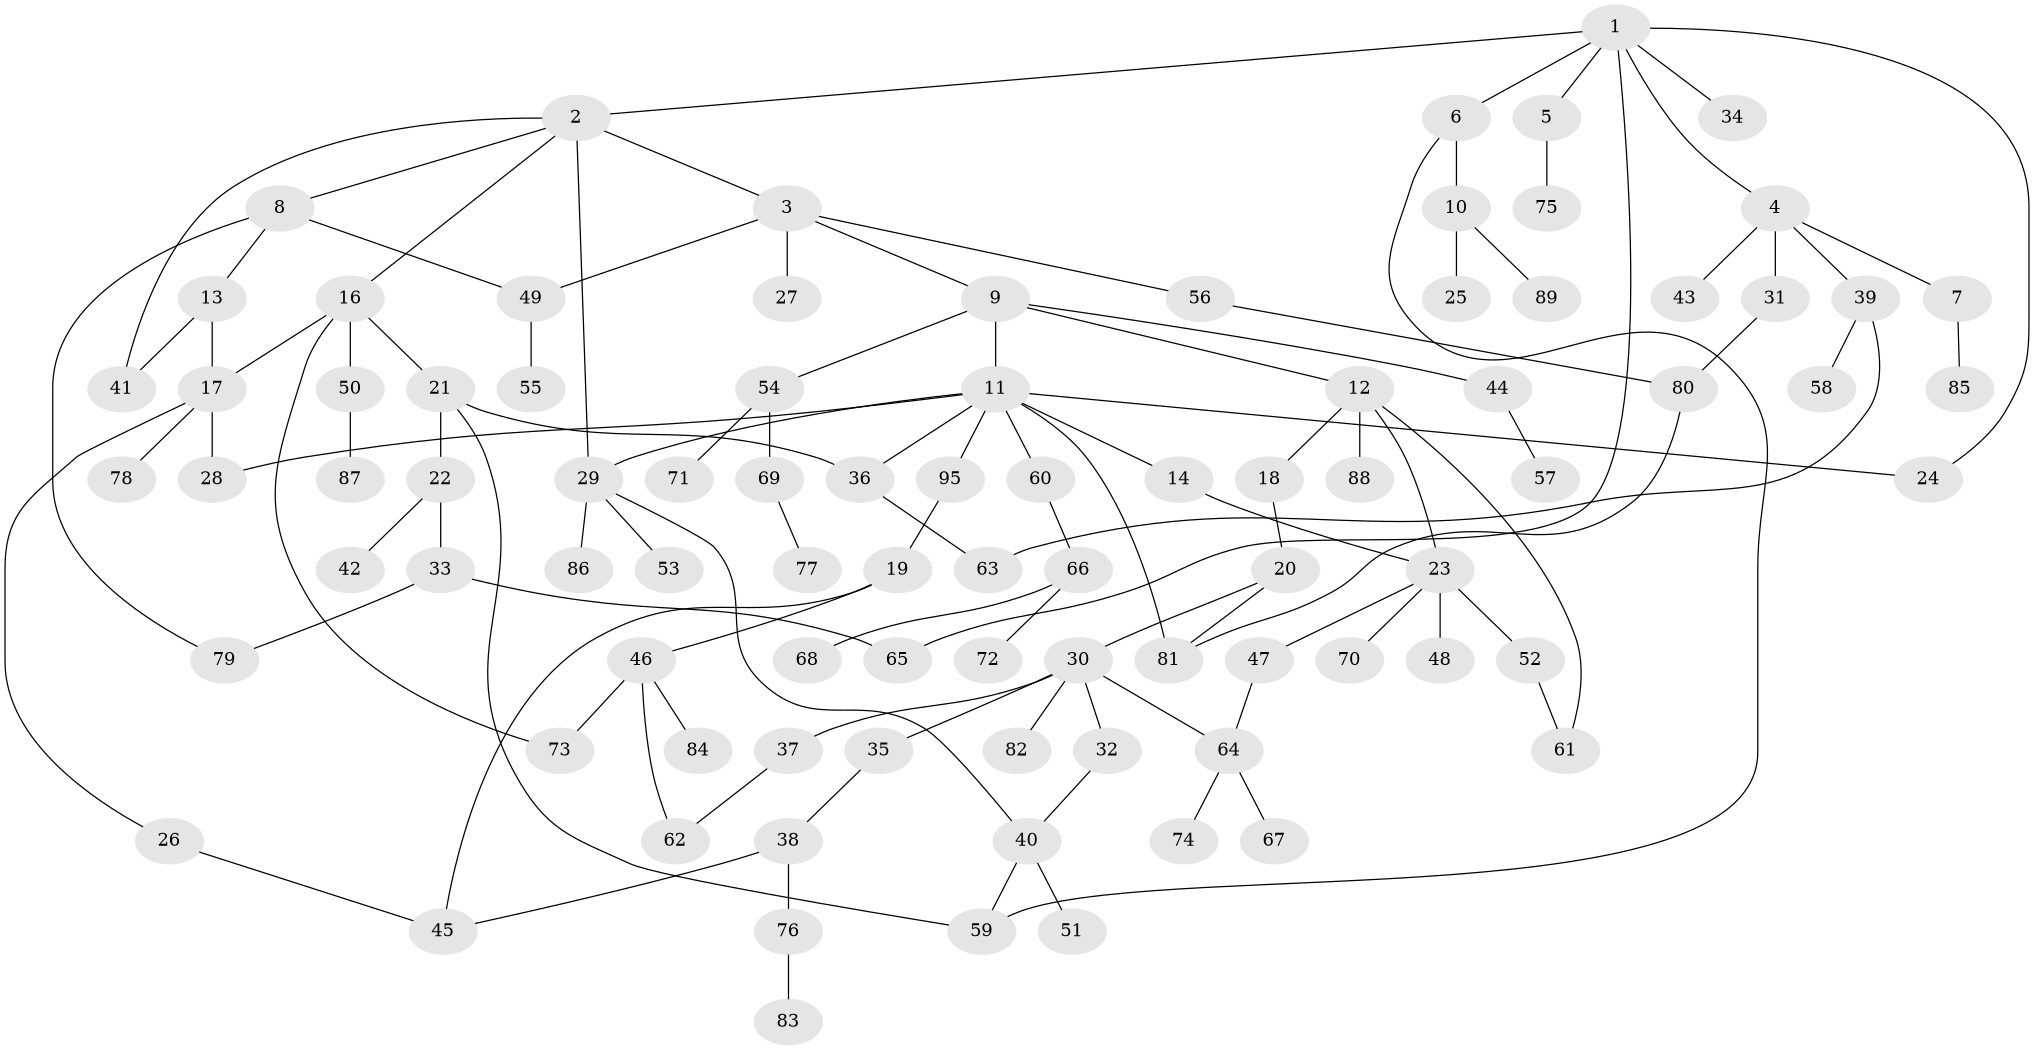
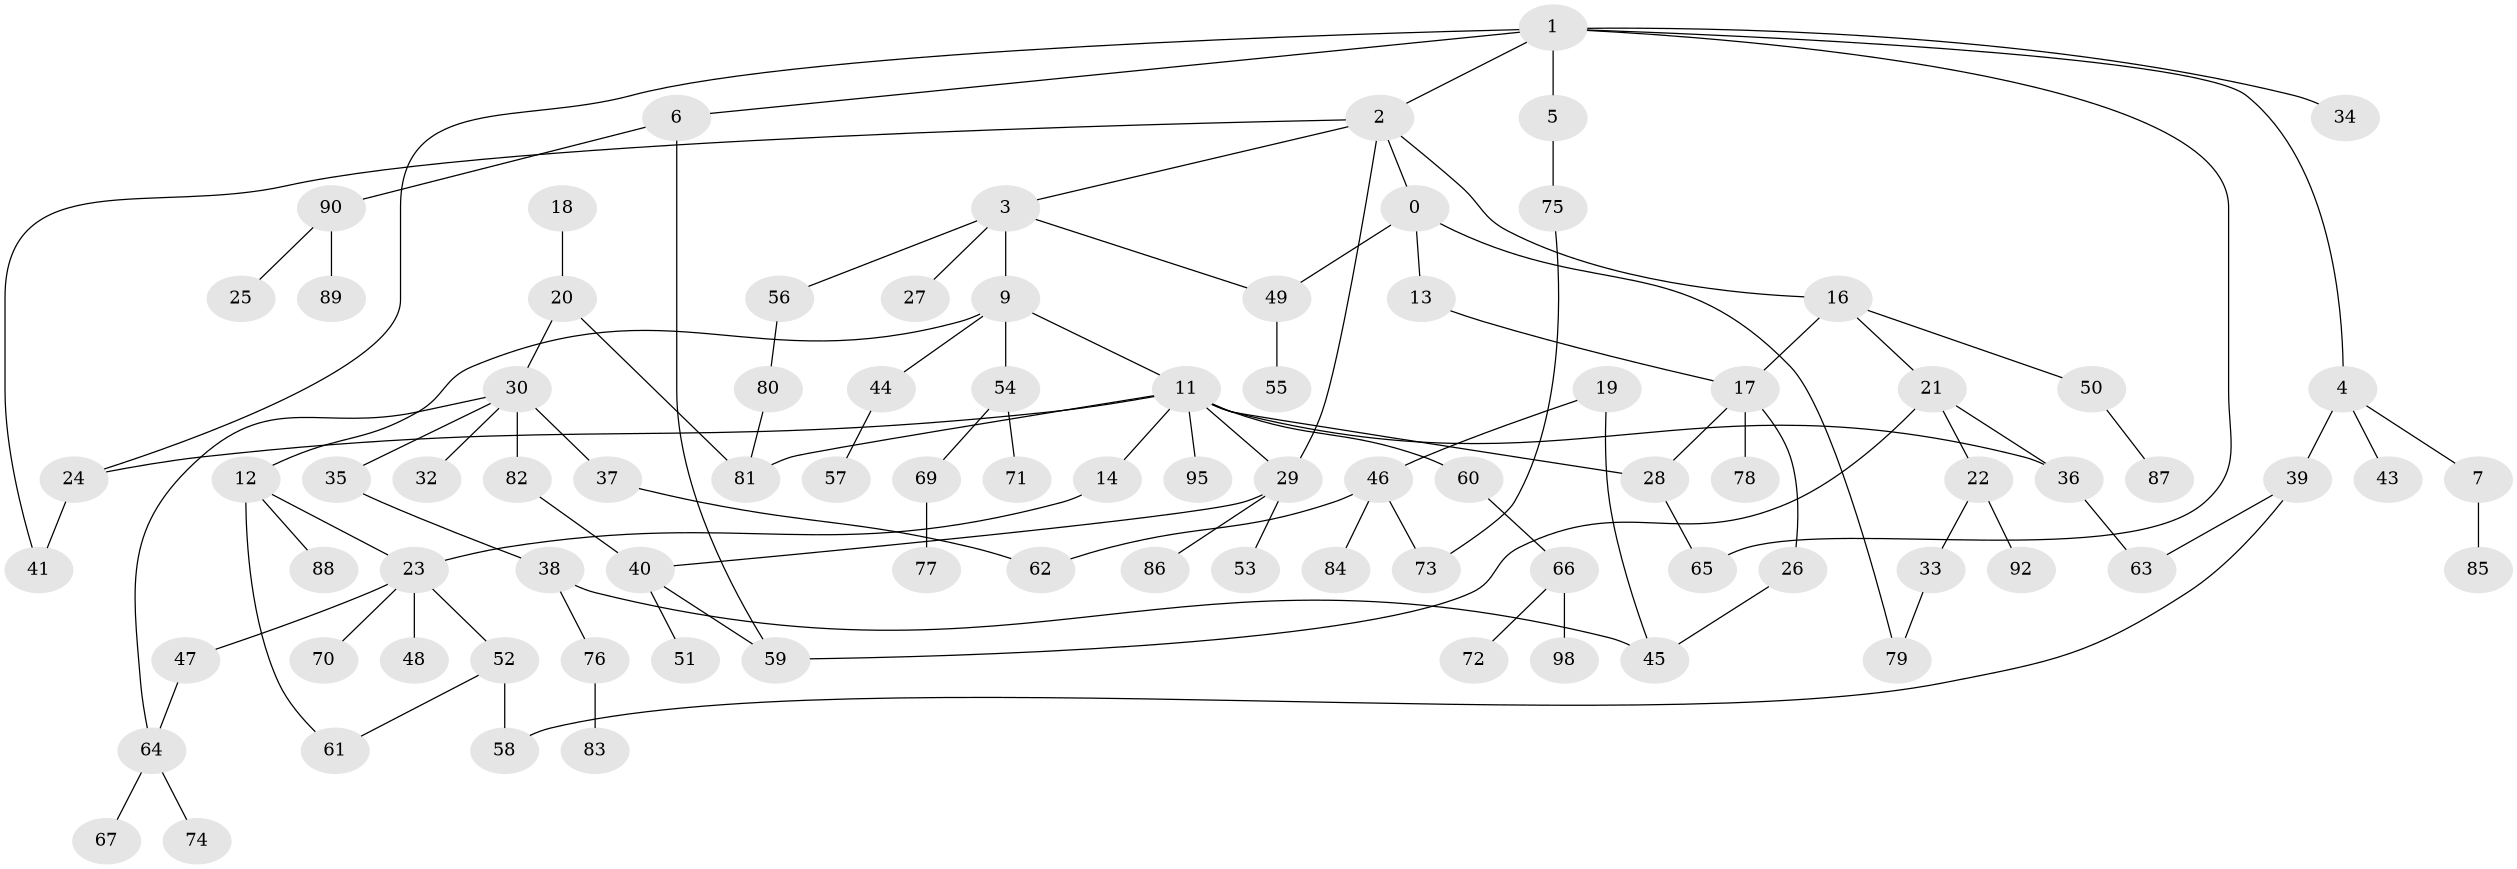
node "8": label "8" -> "0"
node "10": label "10" -> "90"
node "31": removed
edge "13" -- "41": now "24" -- "41"
edge "12" -- "18": removed
edge "95" -- "19": removed
node "42": label "42" -> "92"
edge "16" -- "73": now "75" -- "73"
edge "33" -- "65": now "28" -- "65"
node "68": label "68" -> "98"
edge "52" -- "58": added
edge "32" -- "40": now "82" -- "40"
